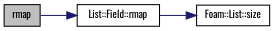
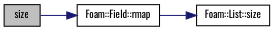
node "rmap": label "rmap" -> "size"
node "List::Field::rmap": label "List::Field::rmap" -> "Foam::Field::rmap"
